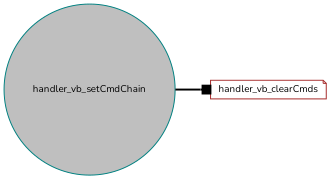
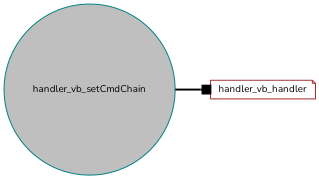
node "handler_vb_clearCmds": label "handler_vb_clearCmds" -> "handler_vb_handler"
